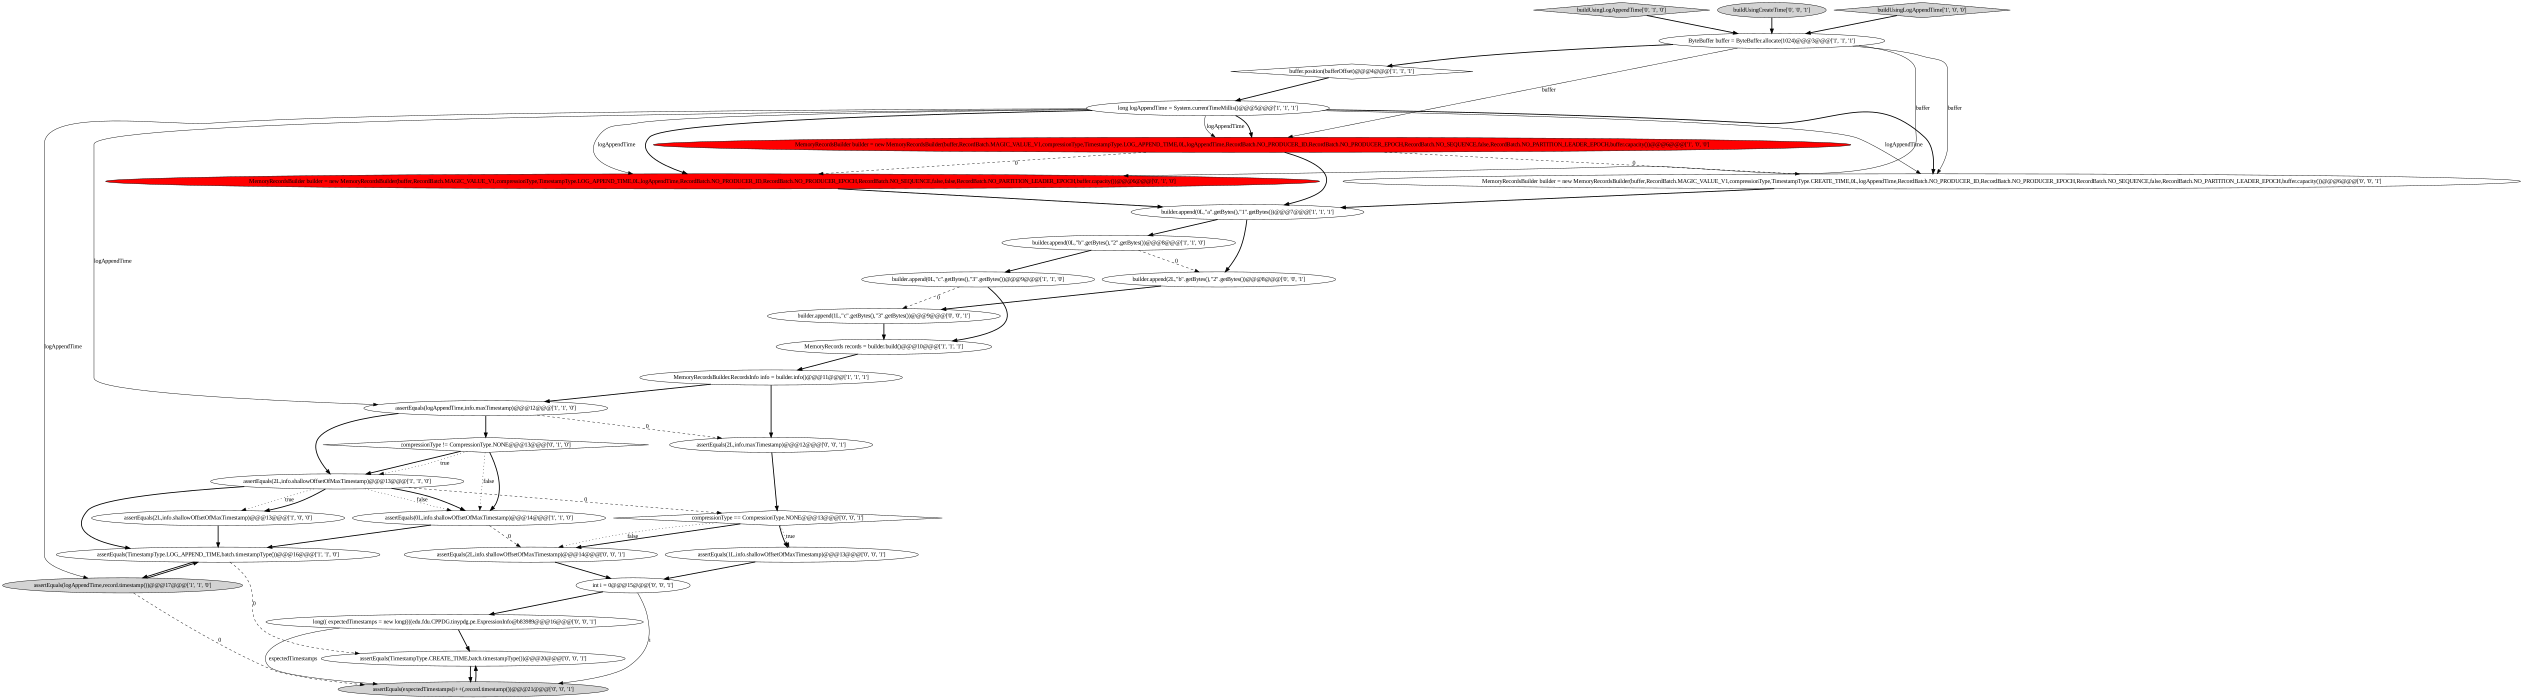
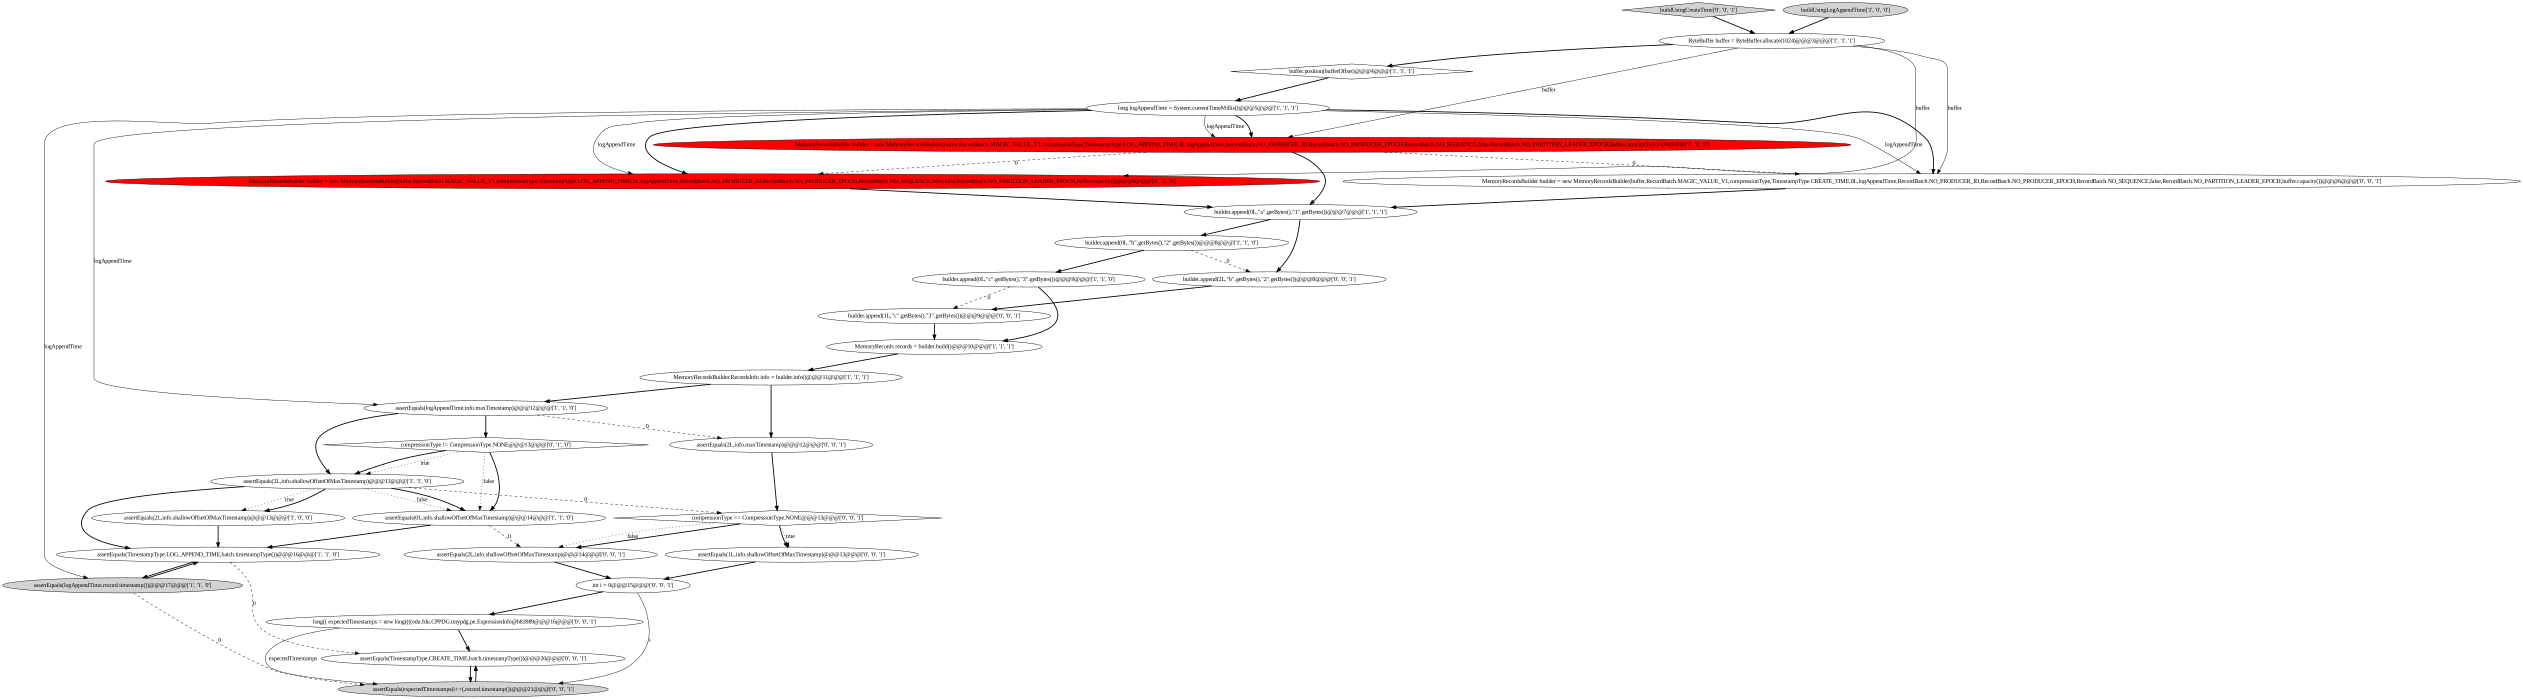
node "buildUsingLogAppendTime['0', '1', '0']": removed
node "buildUsingCreateTime['0', '0', '1']": shape ellipse -> diamond
node "buildUsingLogAppendTime['1', '0', '0']": shape diamond -> ellipse
